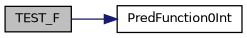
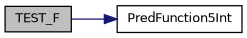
node "PredFunction0Int": label "PredFunction0Int" -> "PredFunction5Int"
